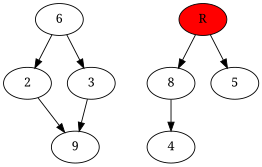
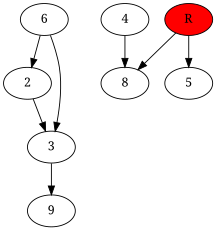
edge "8" -> "4": reversed
edge "2" -> "9": now "2" -> "3"
